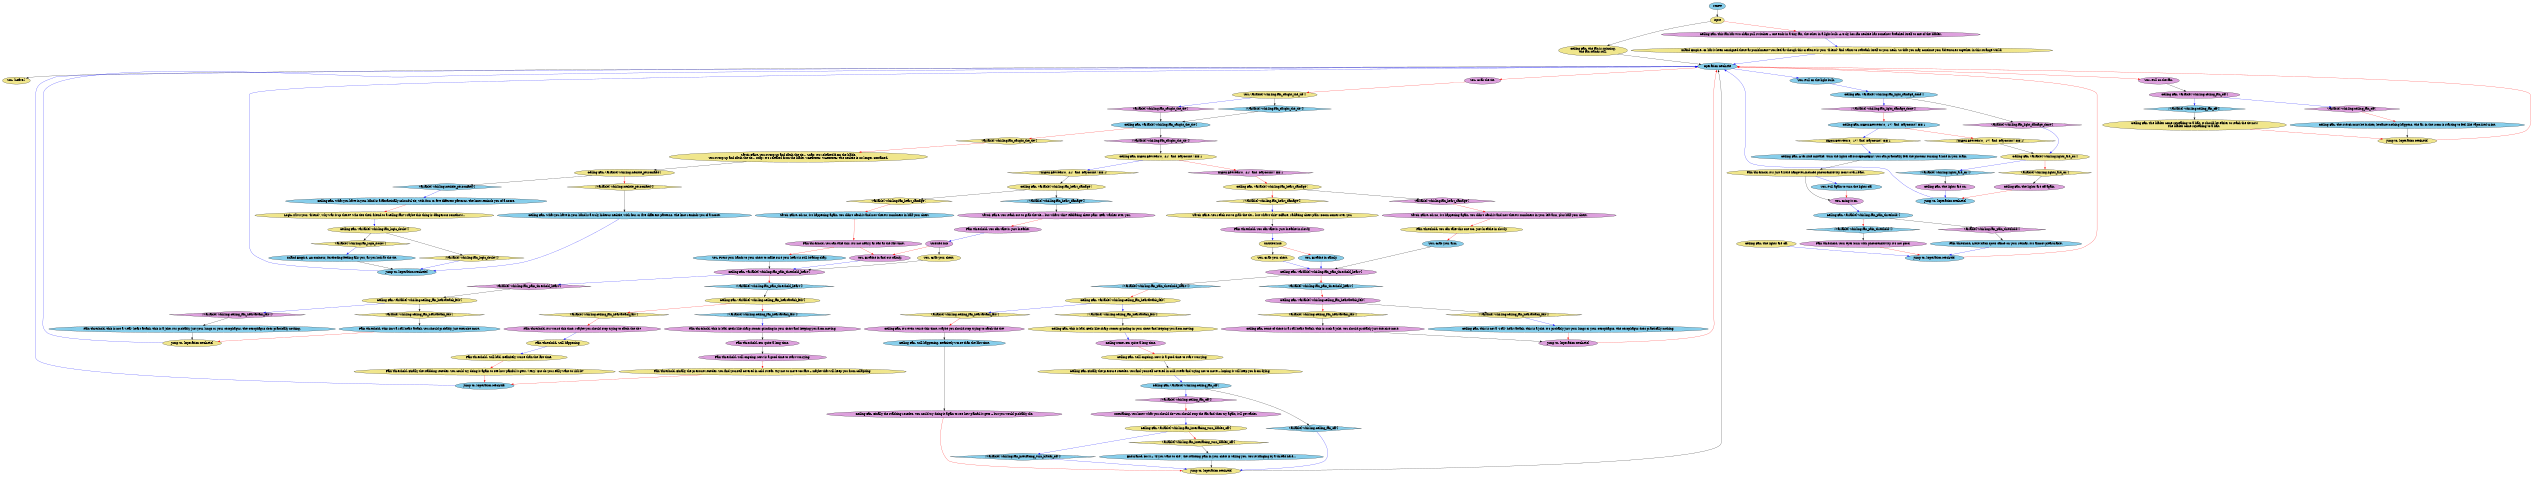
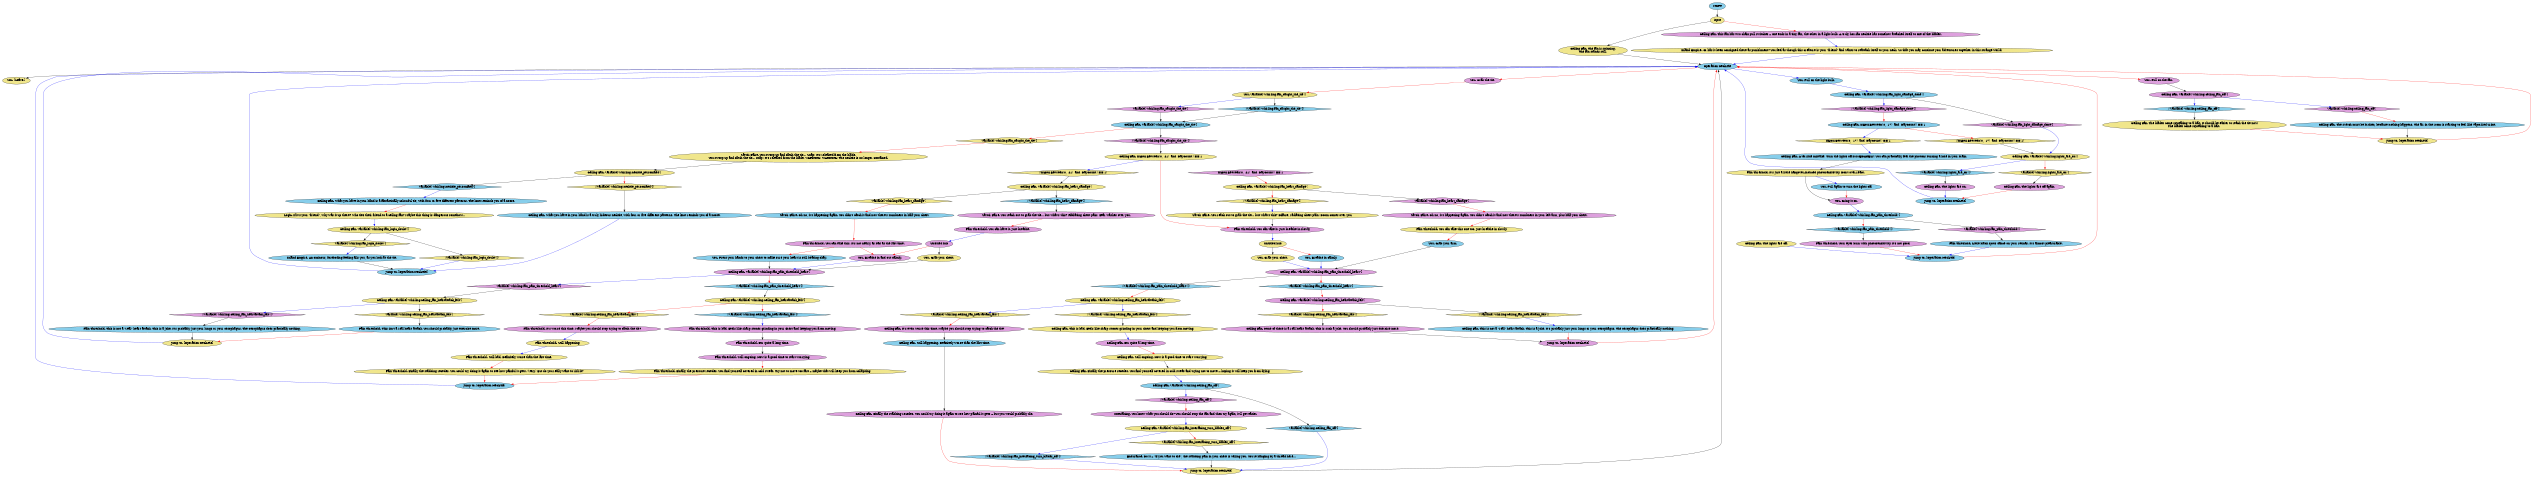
edge "Ceiling Fan: IsHourBetween(0,  21)  and  DayCount() == 1" -> "IsHourBetween(0,  21)  and  DayCount() == 1": now "Ceiling Fan: IsHourBetween(0,  21)  and  DayCount() == 1" -> "Pain Threshold: You can take it. Just breathe in slowly."
node "Pain Threshold: You can take it. Just breathe.": label "Pain Threshold: You can take it. Just breathe." -> "Pain Threshold: You can have it. Just breathe."
node "Ceiling None: For quite a long time.": label "Ceiling None: For quite a long time." -> "Ceiling Fan: For quite a long time."
